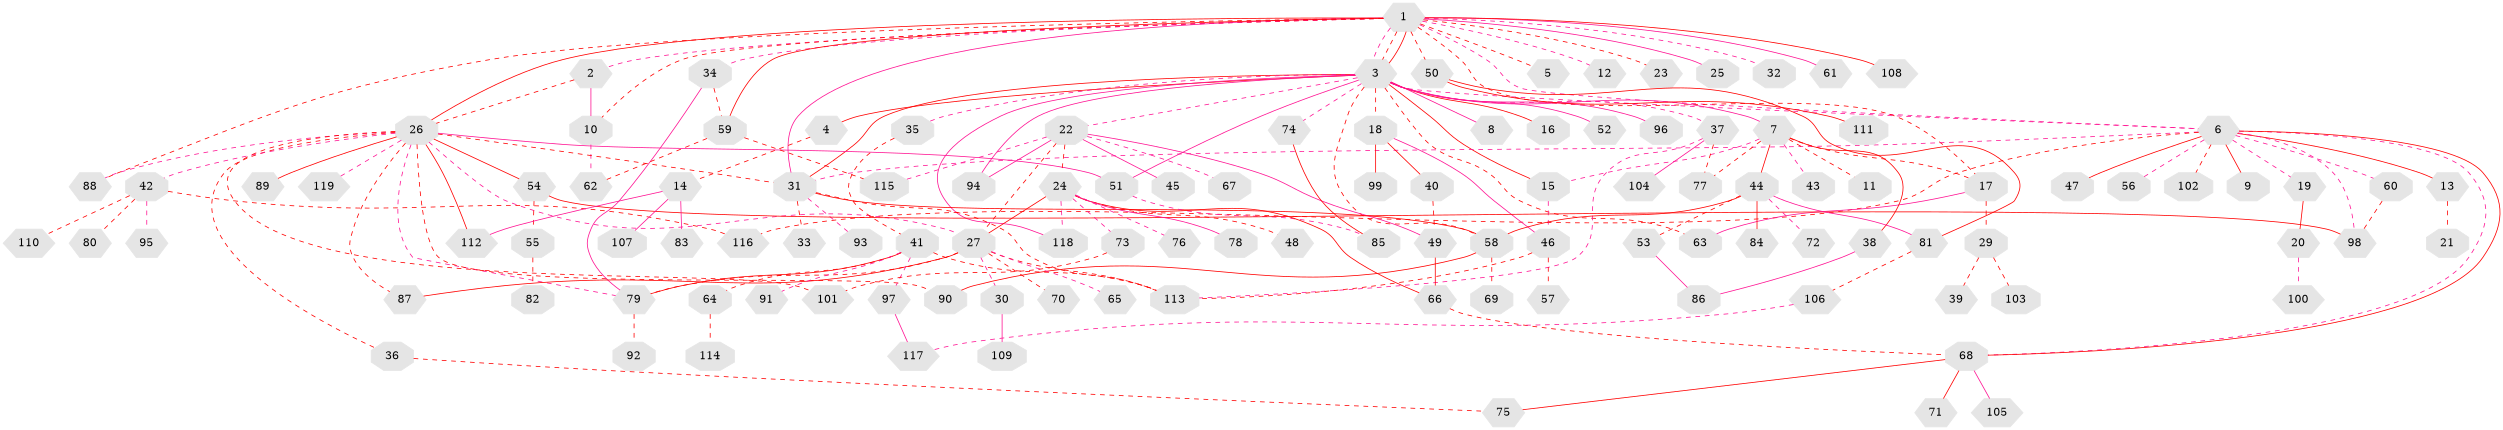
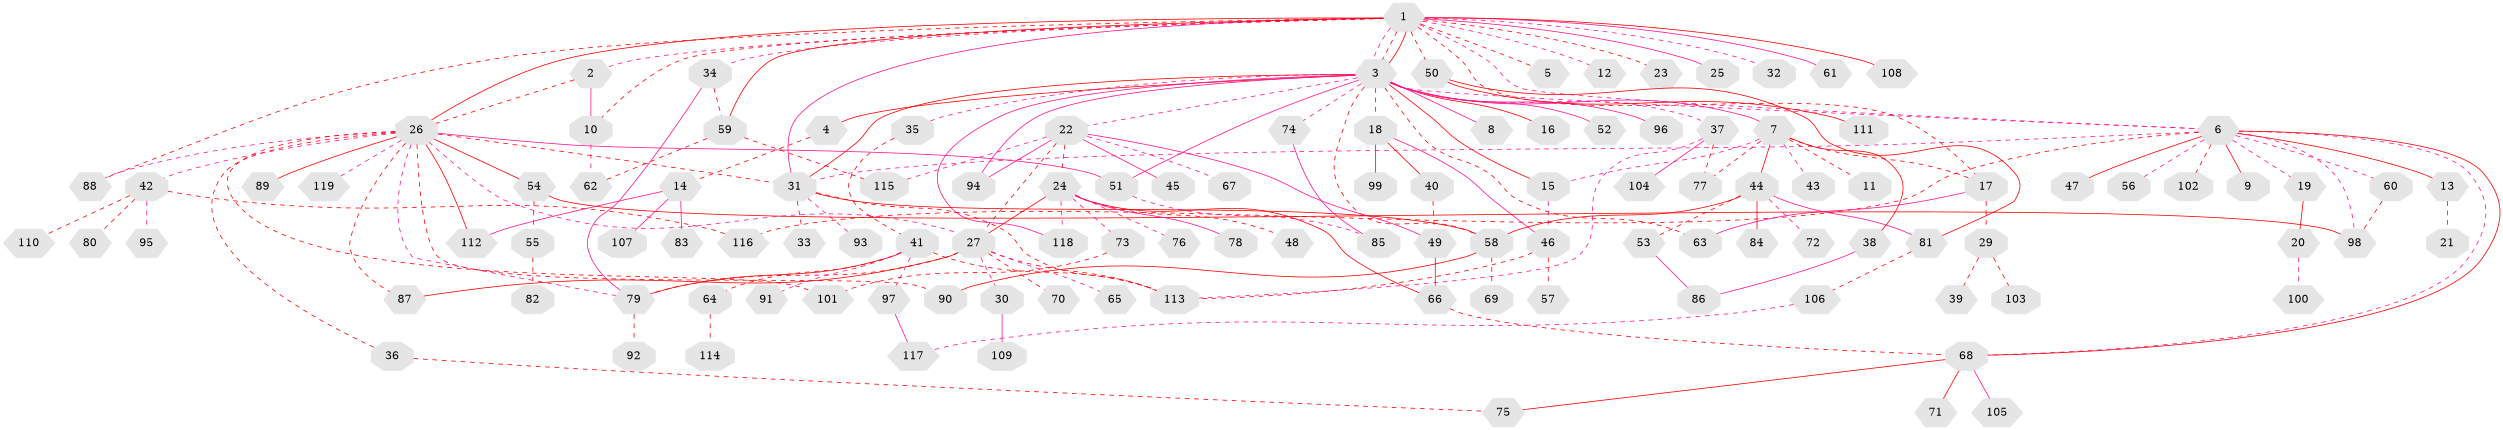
edge "74" -- "85": color red -> deeppink
